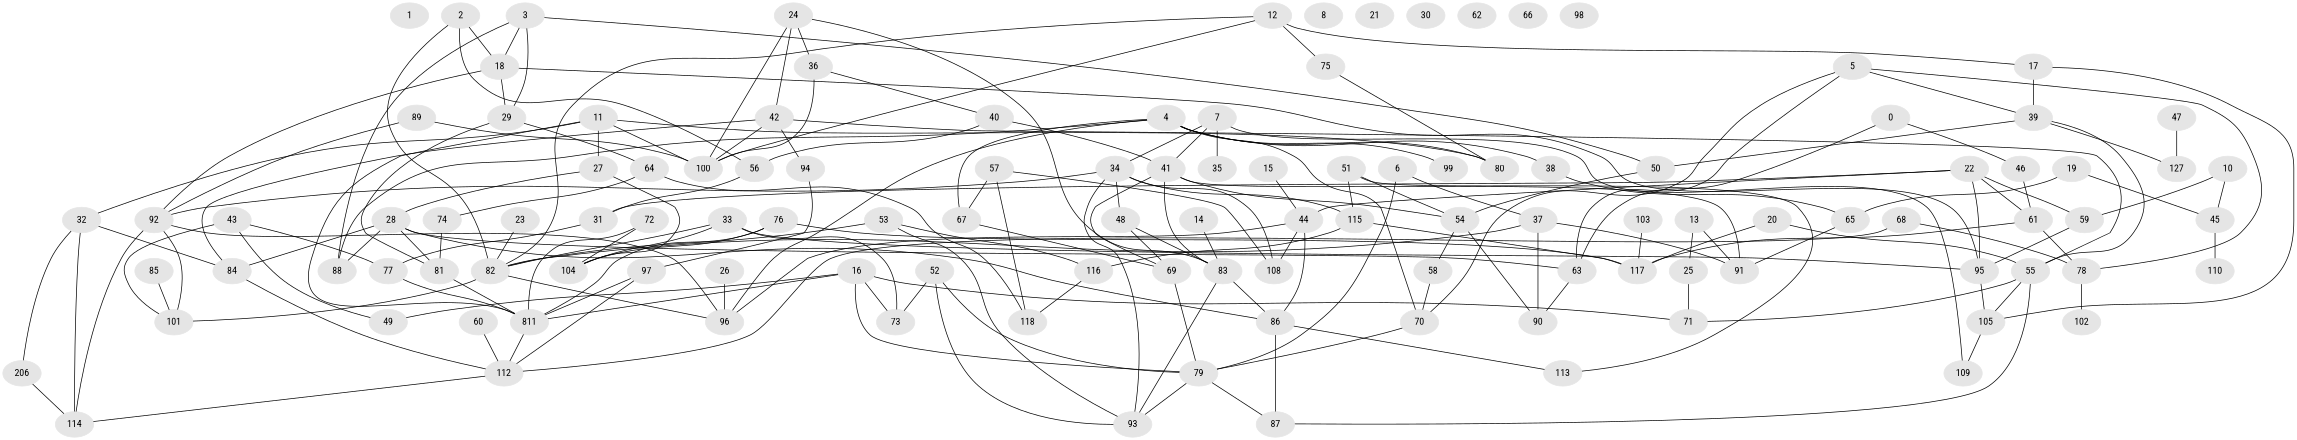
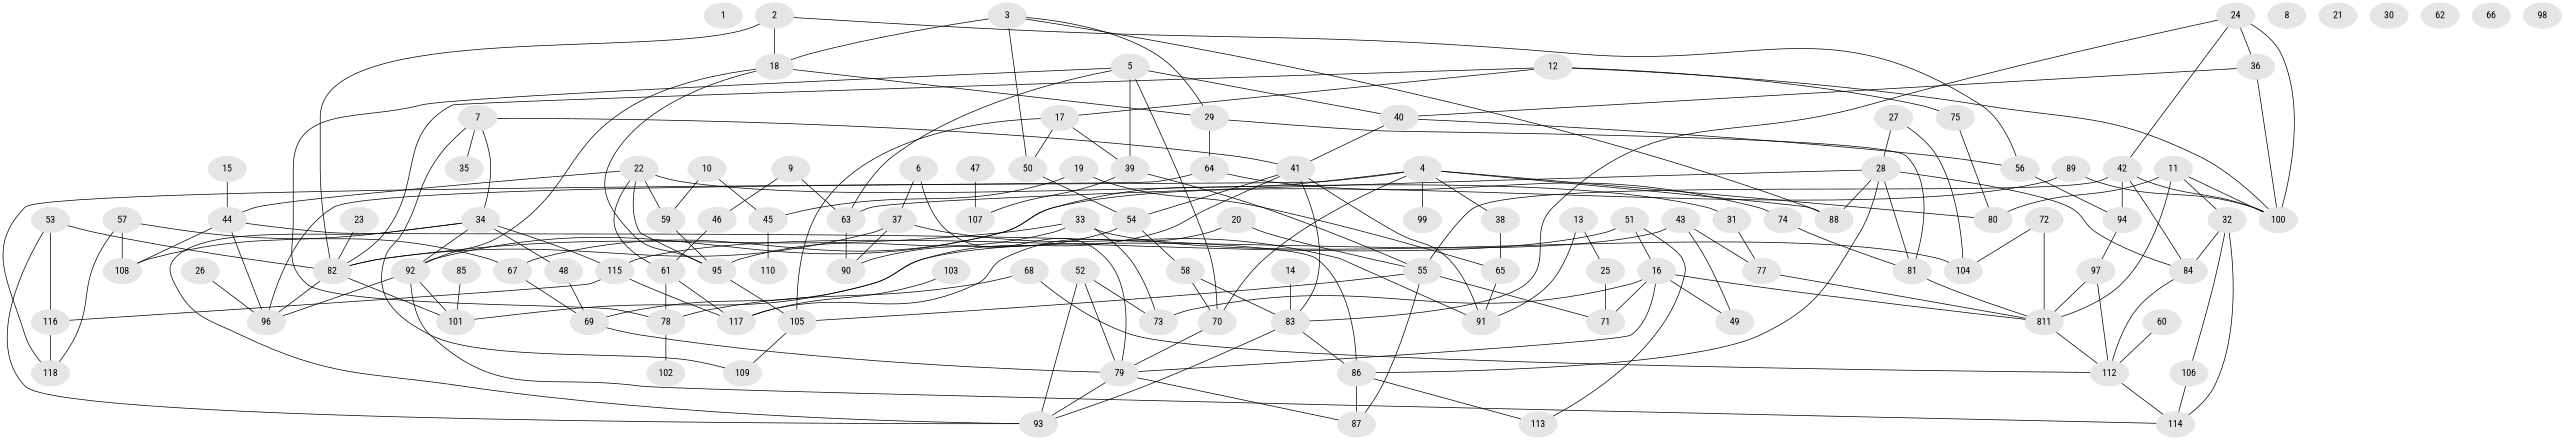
edge "5" -- "40": added
node "0": label "0" -> "9"
edge "39" -- "50": now "17" -- "50"
edge "11" -- "27": removed
node "127": label "127" -> "107"
edge "56" -- "31": now "56" -- "94"
edge "51" -- "54": now "51" -- "16"
node "76": removed
edge "48" -- "83": now "58" -- "83"
node "206": label "206" -> "106"
